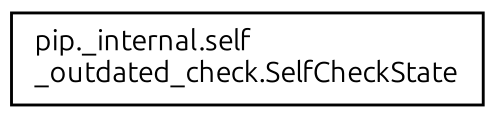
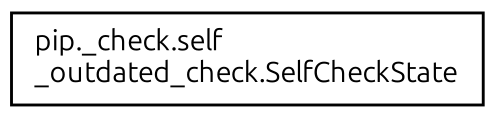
node "pip._internal.self _outdated_check.SelfCheckState": label "pip._internal.self _outdated_check.SelfCheckState" -> "pip._check.self _outdated_check.SelfCheckState"
